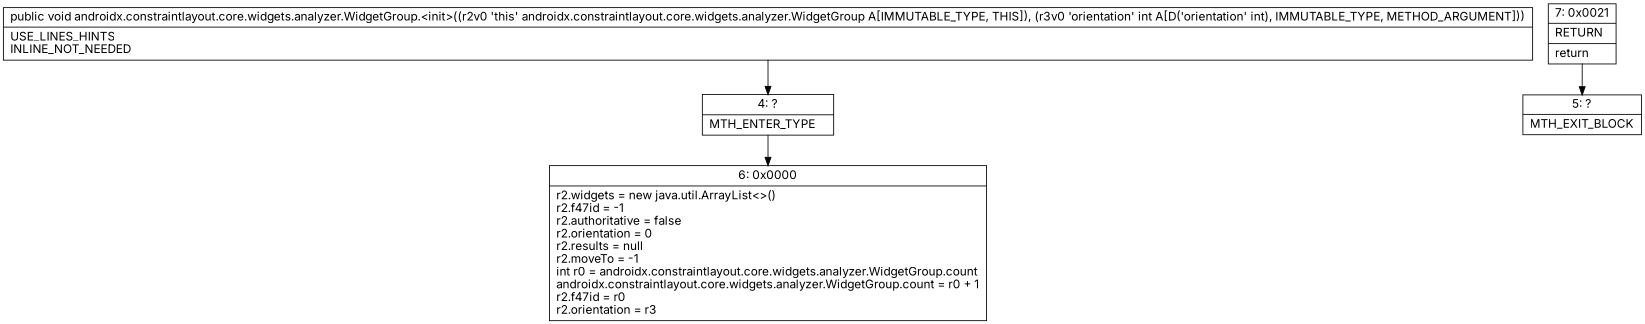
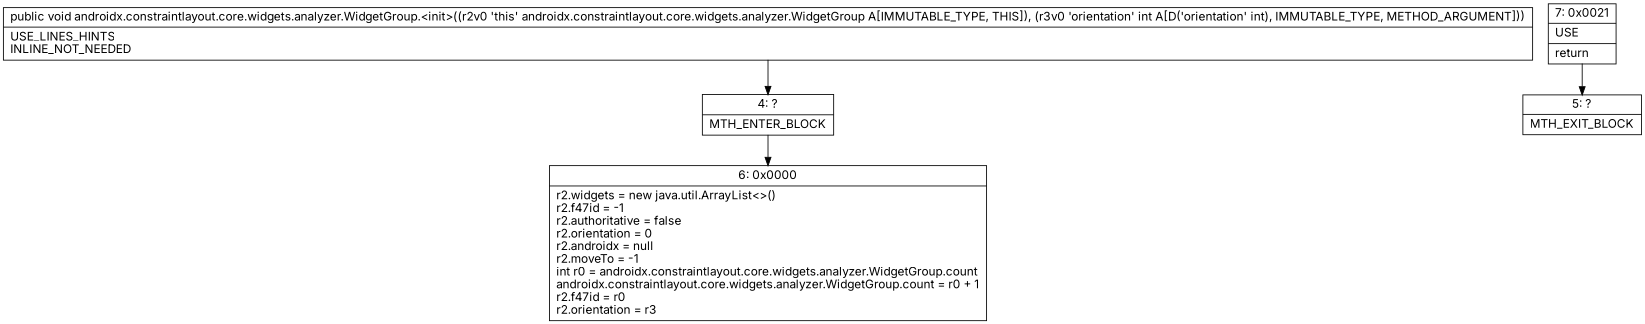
node "7: 0x0021": text "RETURN" -> "USE"
node "4: ?": text "MTH_ENTER_TYPE" -> "MTH_ENTER_BLOCK"
node "6: 0x0000": text "r2.results = null" -> "r2.androidx = null"
